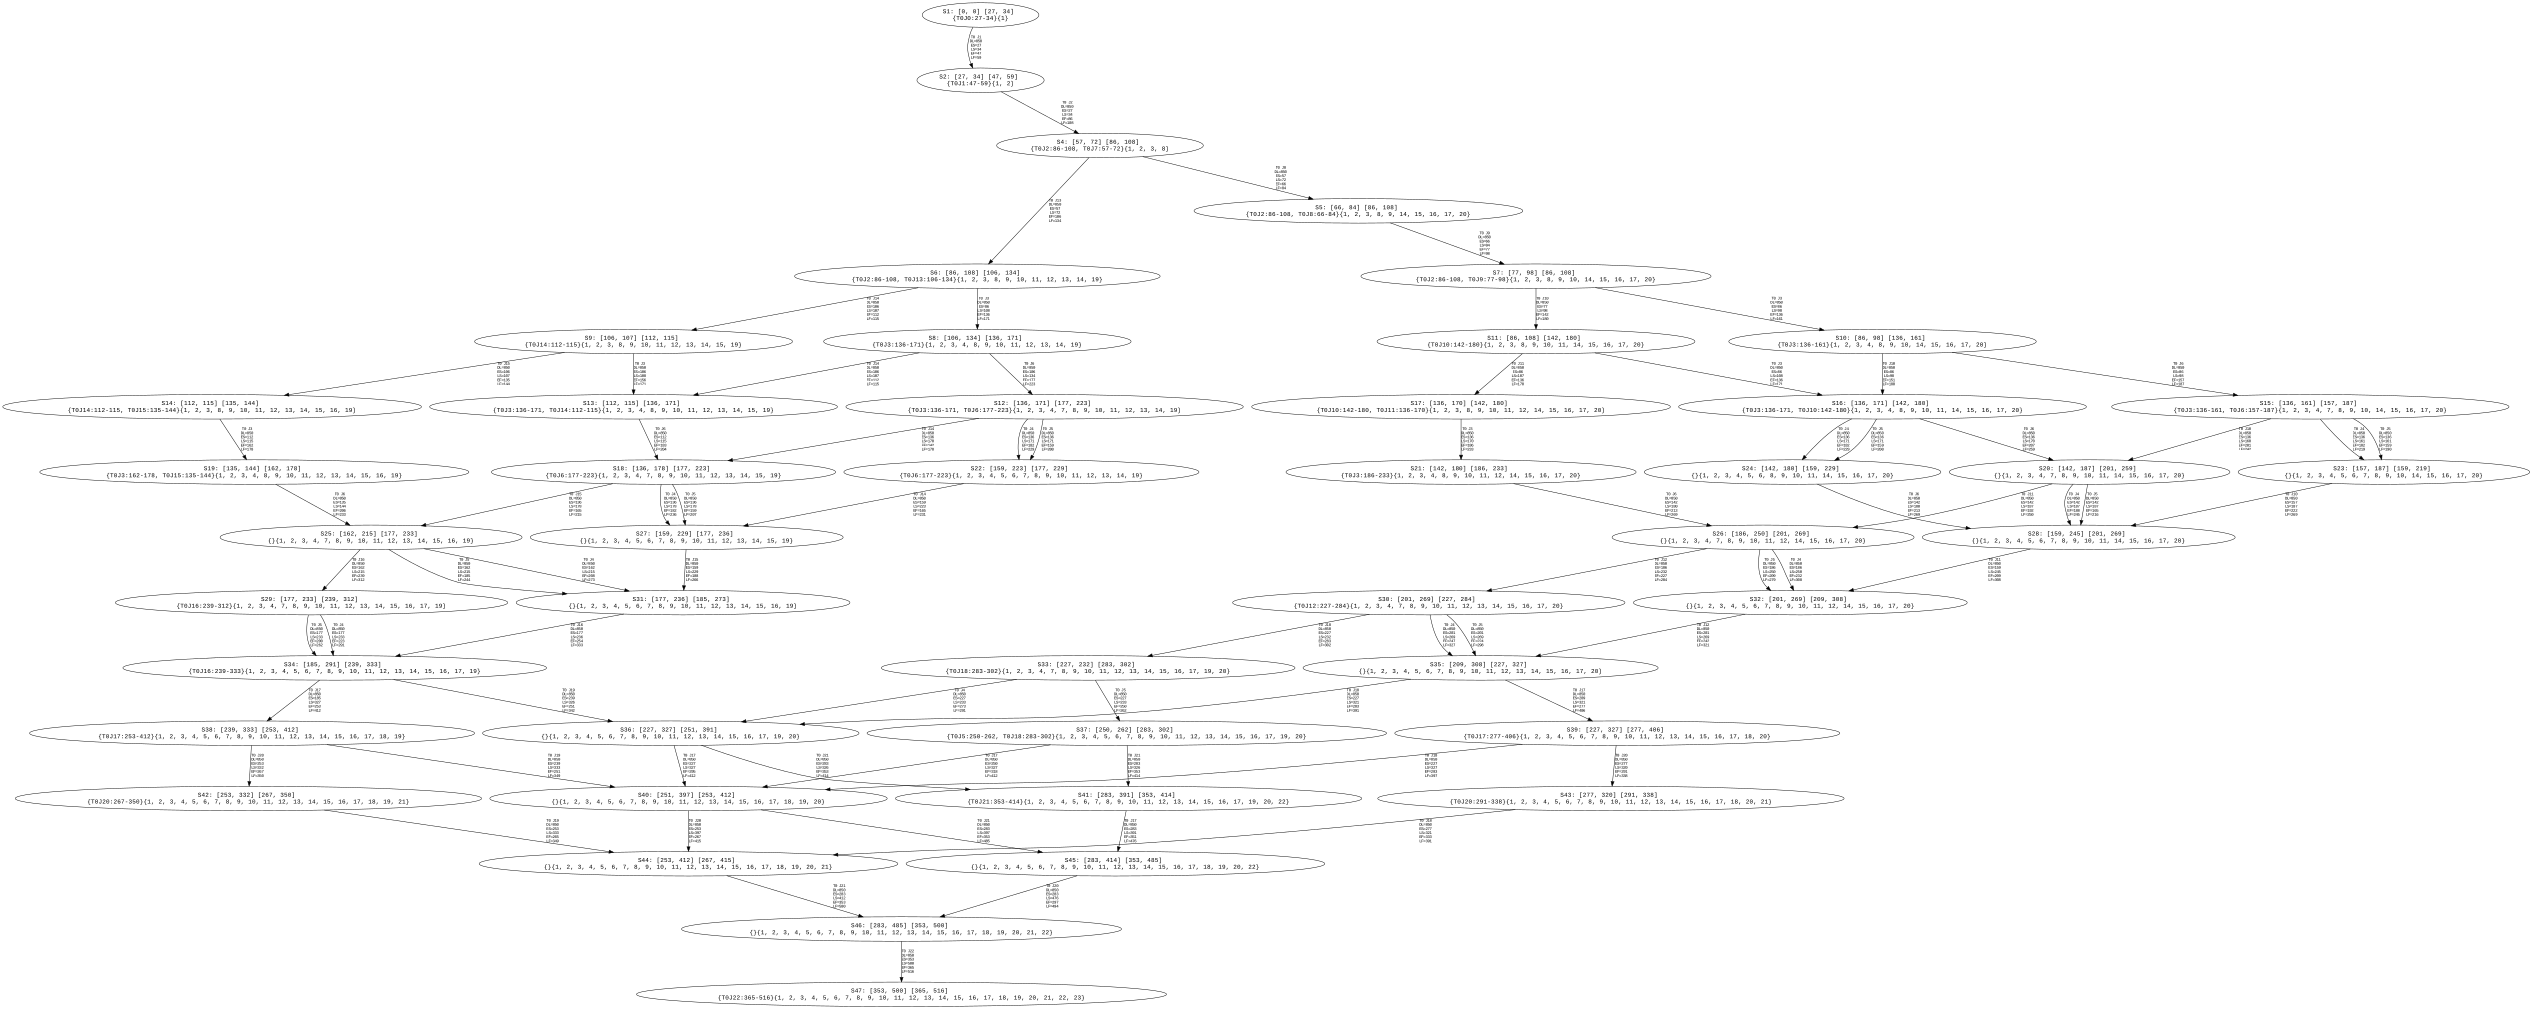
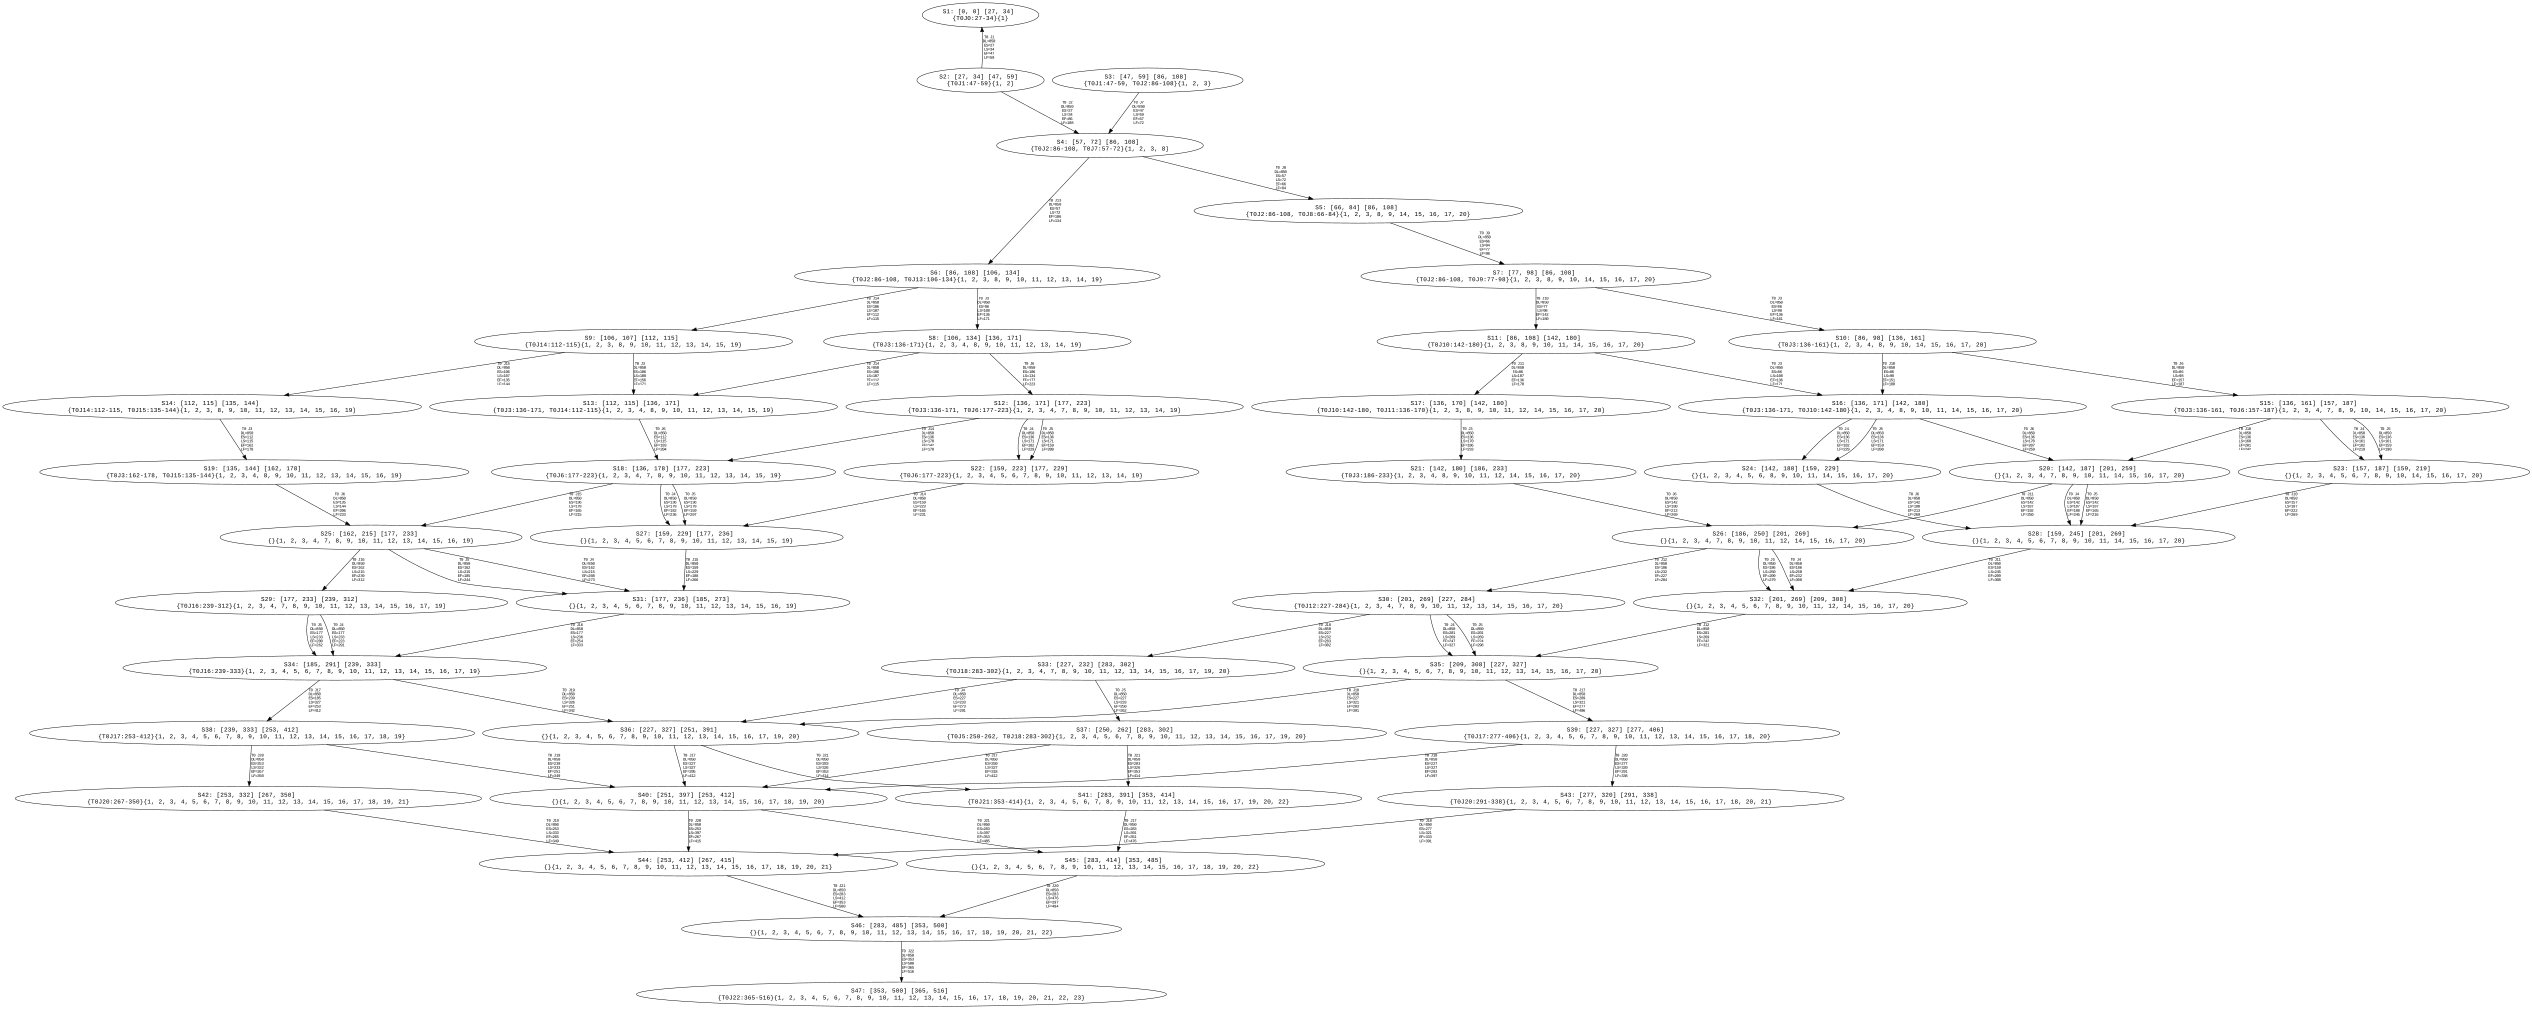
edge "S1: [0, 0] [27, 34] {T0J0:27-34}{1}" -> "S2: [27, 34] [47, 59] {T0J1:47-59}{1, 2}": reversed
node "S3: [47, 59] [86, 108] {T0J1:47-59, T0J2:86-108}{1, 2, 3}": added
